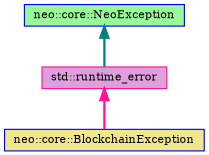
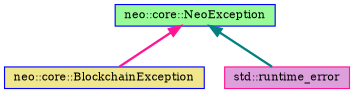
edge "neo::core::BlockchainException" -> "std::runtime_error": now "neo::core::BlockchainException" -> "neo::core::NeoException"
